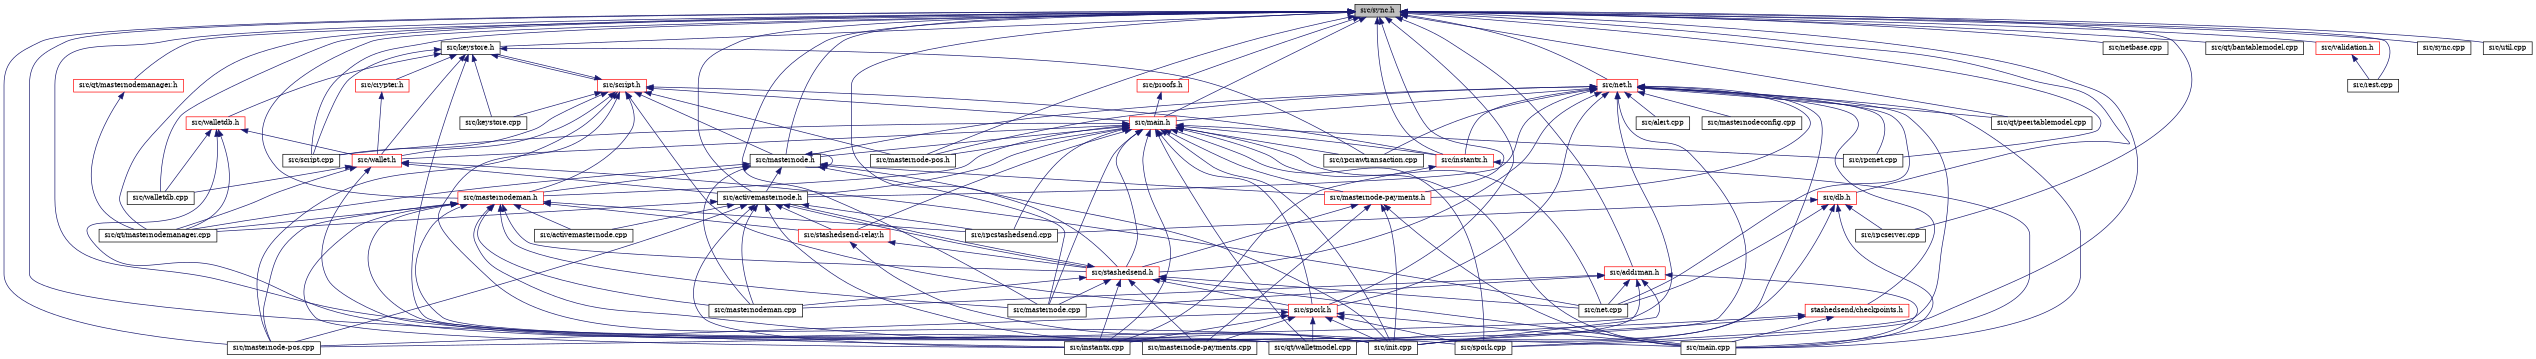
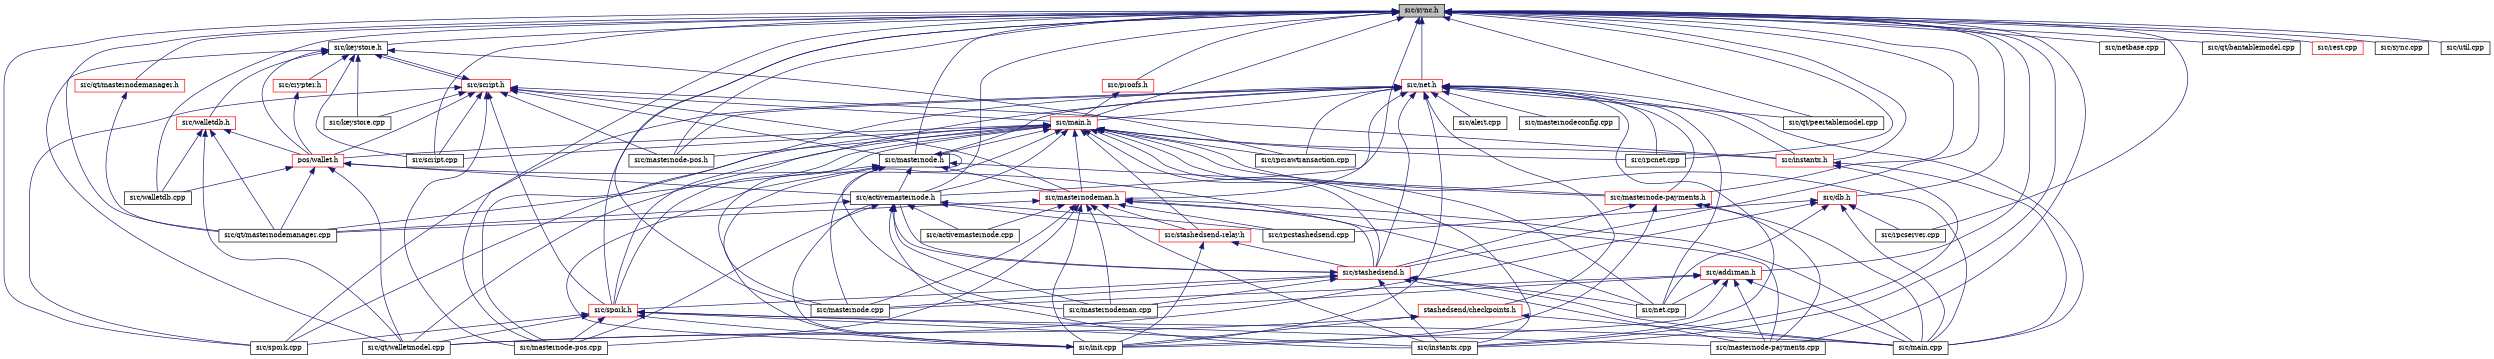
node "src/validation.h": removed
node "src/rest.cpp": color black -> red
node "src/wallet.h": label "src/wallet.h" -> "pos/wallet.h"
edge "src/rpcstashedsend.cpp" -> "src/main.h": removed
edge "src/init.cpp" -> "src/activemasternode.h": reversed
